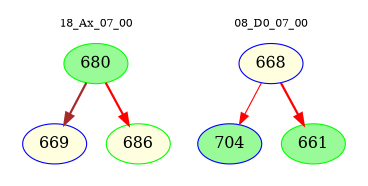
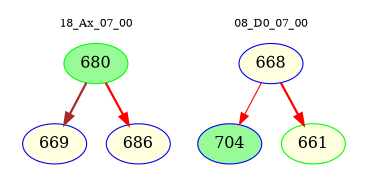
node "686": color green -> blue
node "661": fillcolor palegreen -> lightyellow
